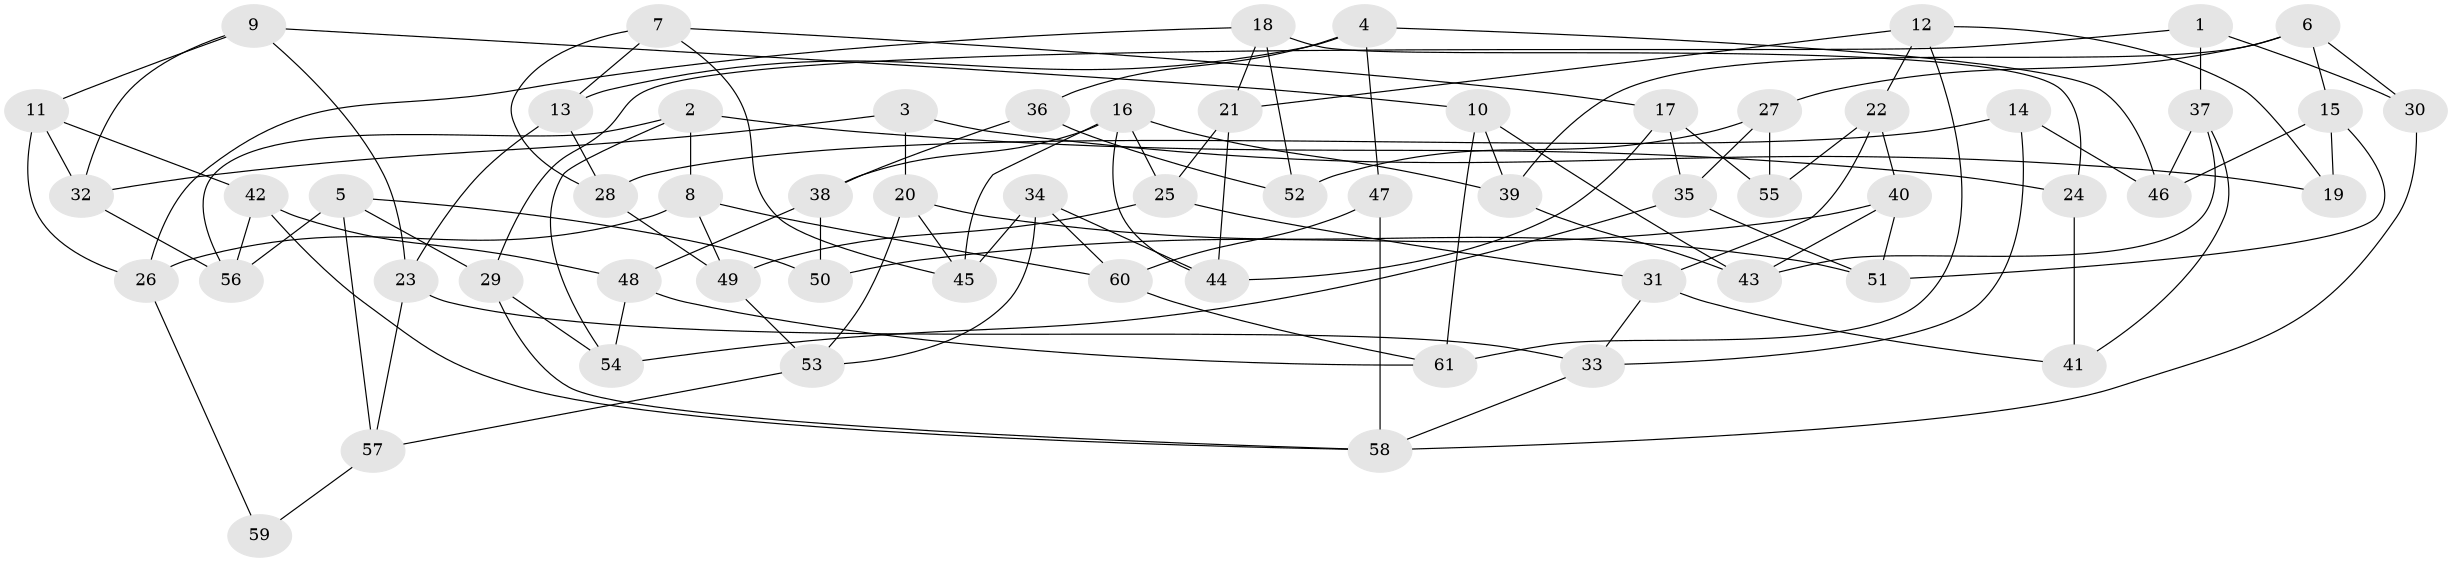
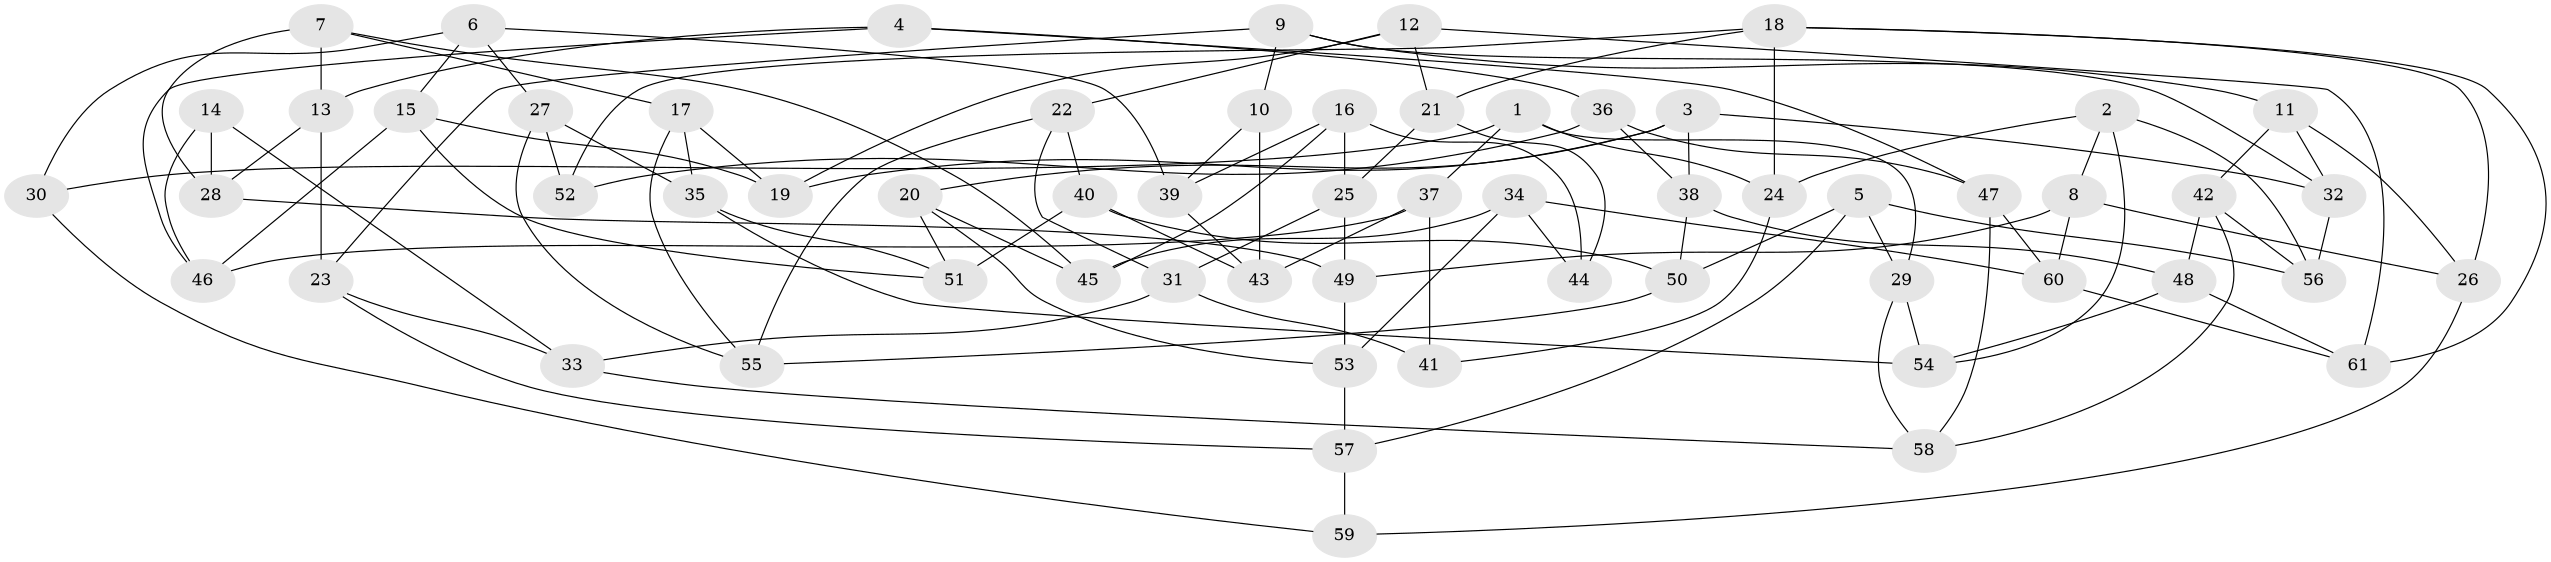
edge "1" -- "24": added
edge "16" -- "38": now "3" -- "38"
edge "36" -- "47": added
edge "10" -- "61": now "18" -- "61"
edge "17" -- "44": now "17" -- "19"
edge "50" -- "55": added
edge "30" -- "58": now "30" -- "59"
